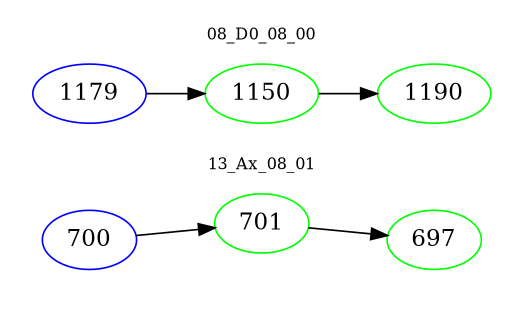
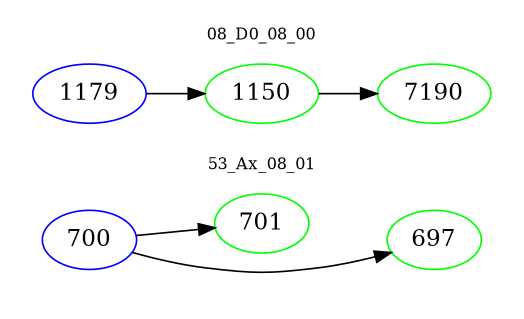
node "1190": label "1190" -> "7190"
cluster "13_Ax_08_01": label "13_Ax_08_01" -> "53_Ax_08_01"
edge "701" -> "697": now "700" -> "697"
